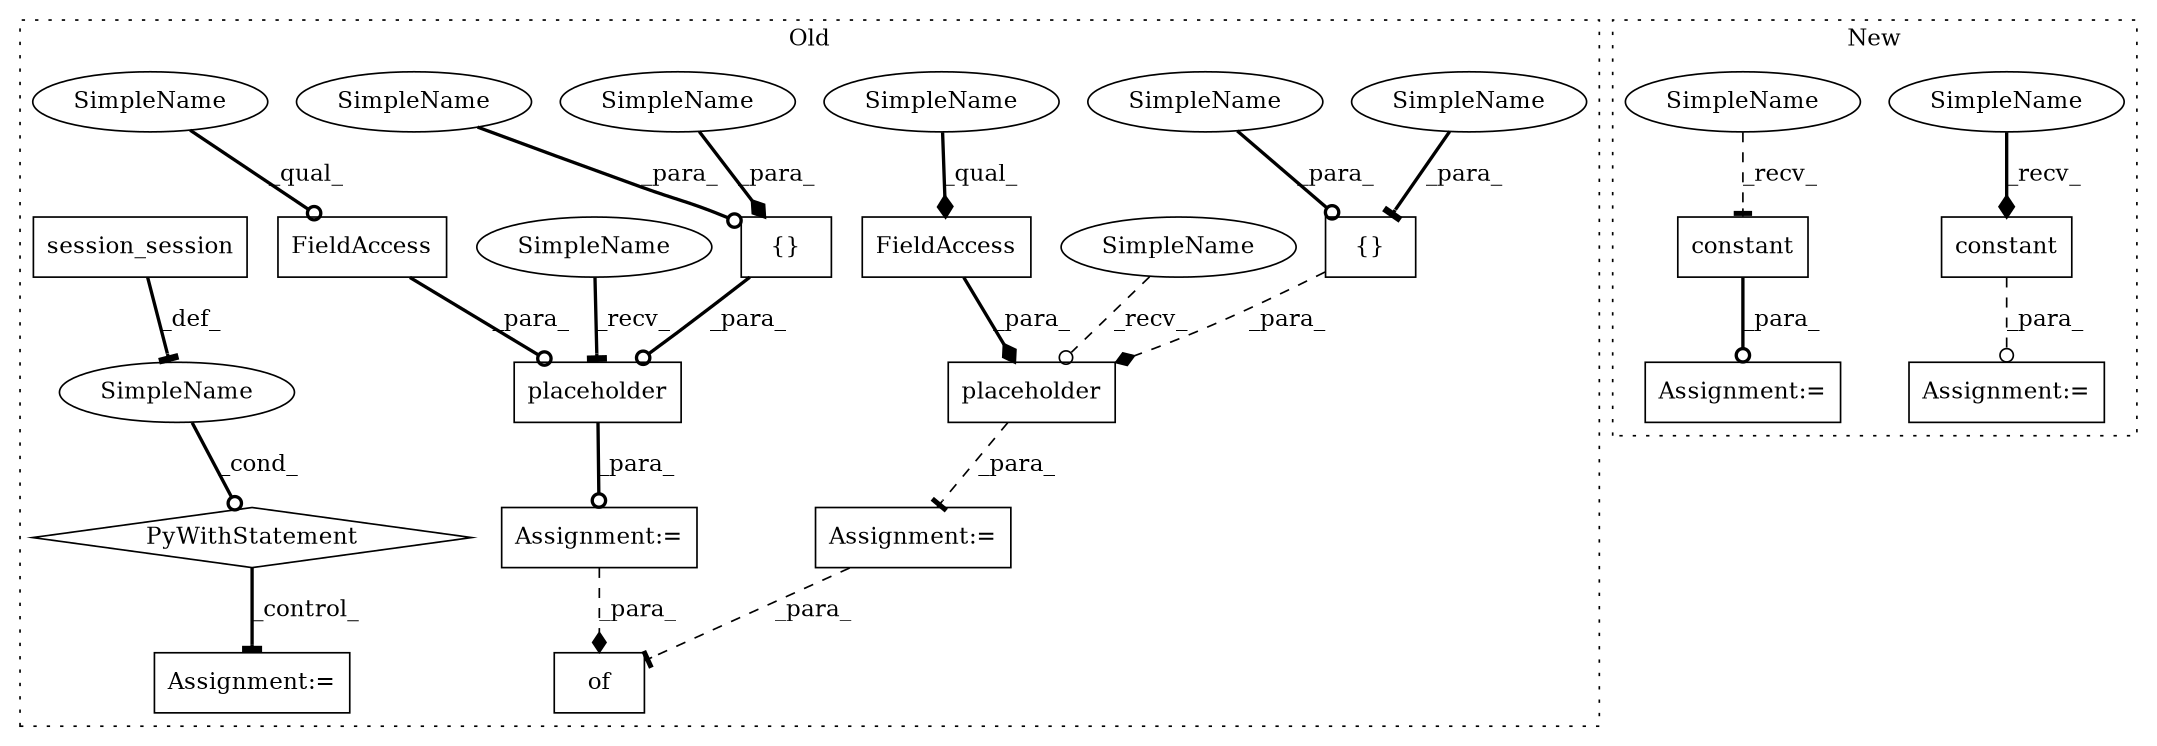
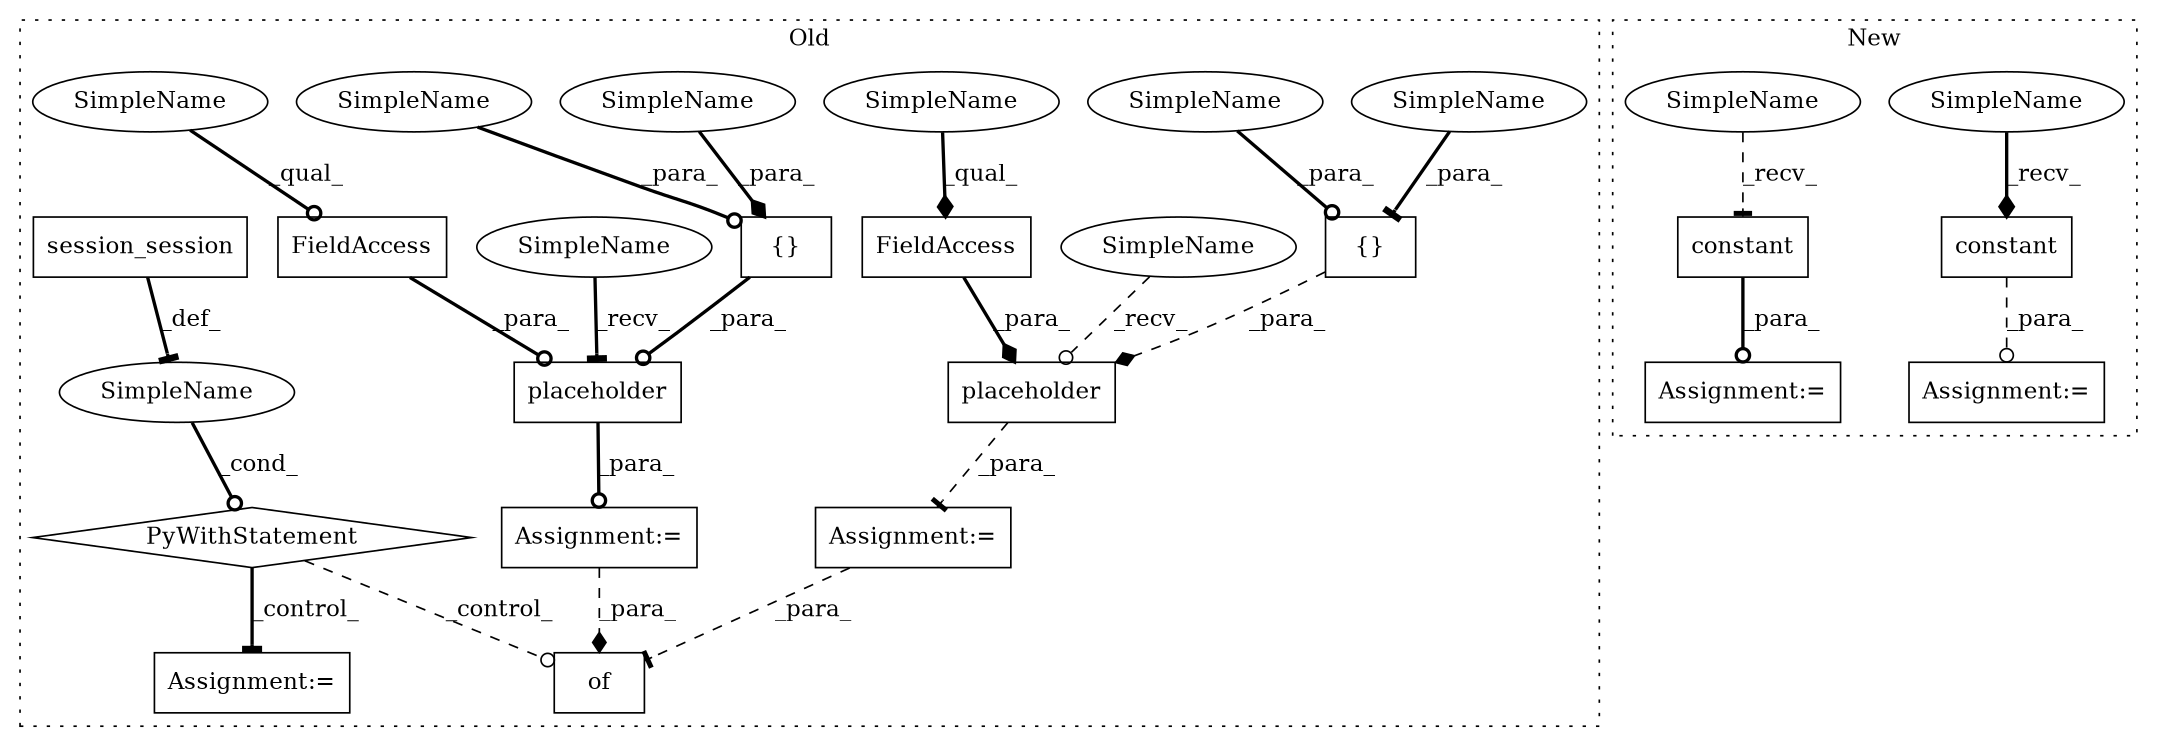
edge "PyWithStatement" -> "of": added, label "_control_"
